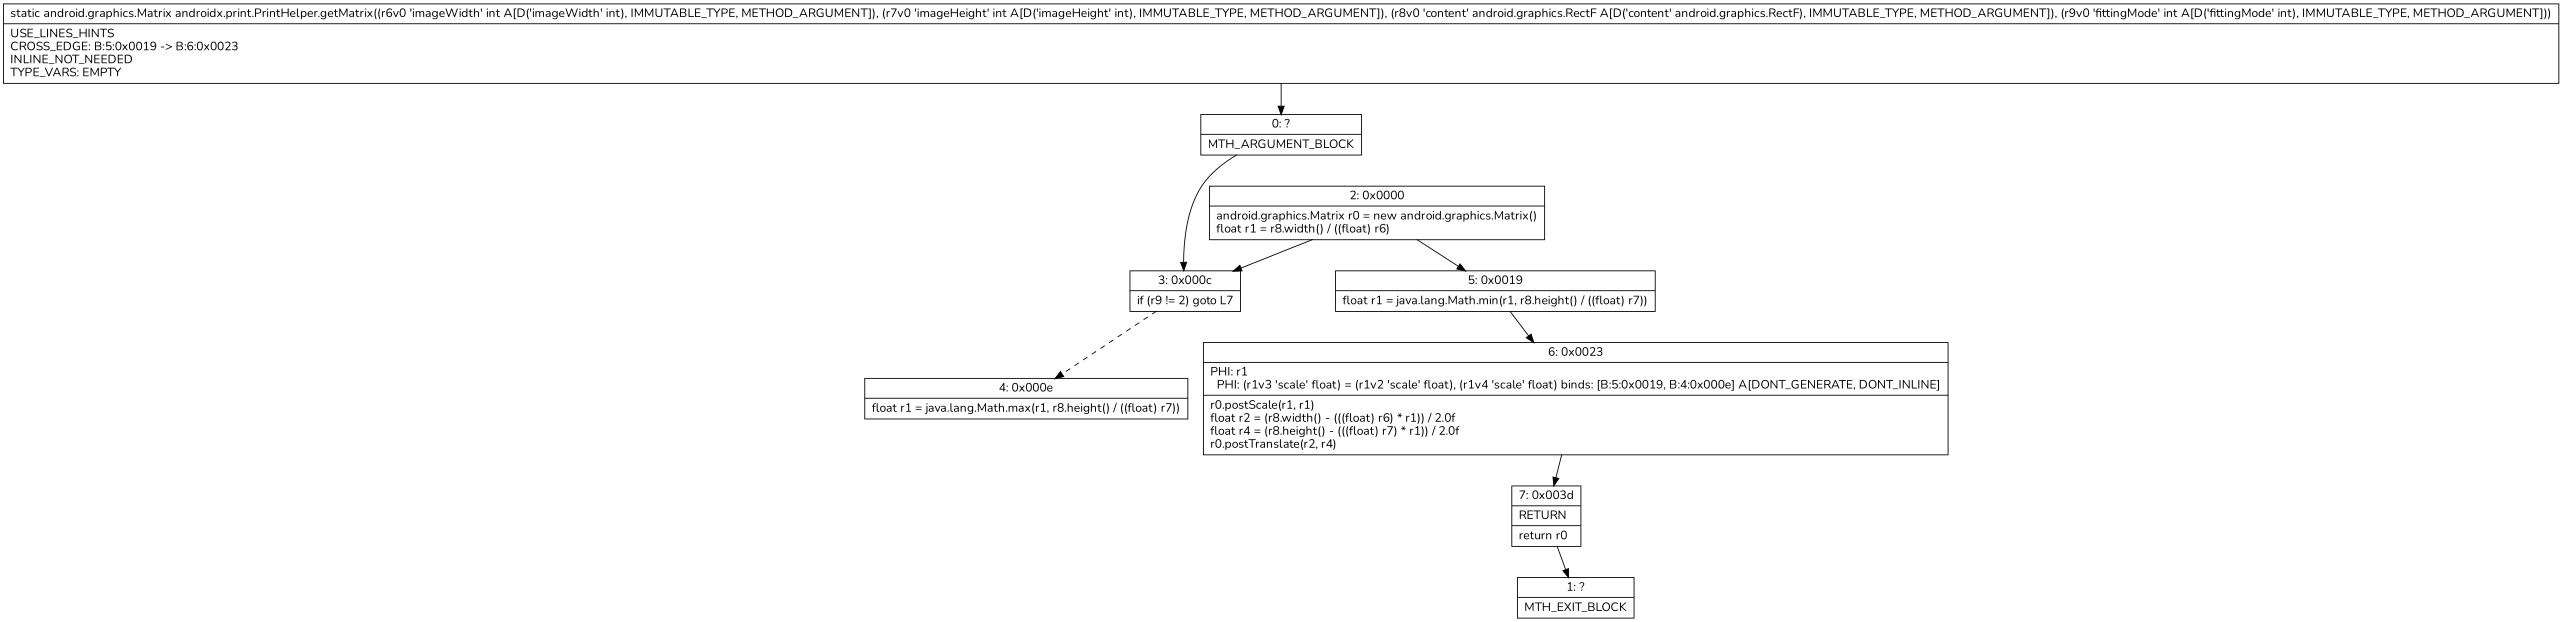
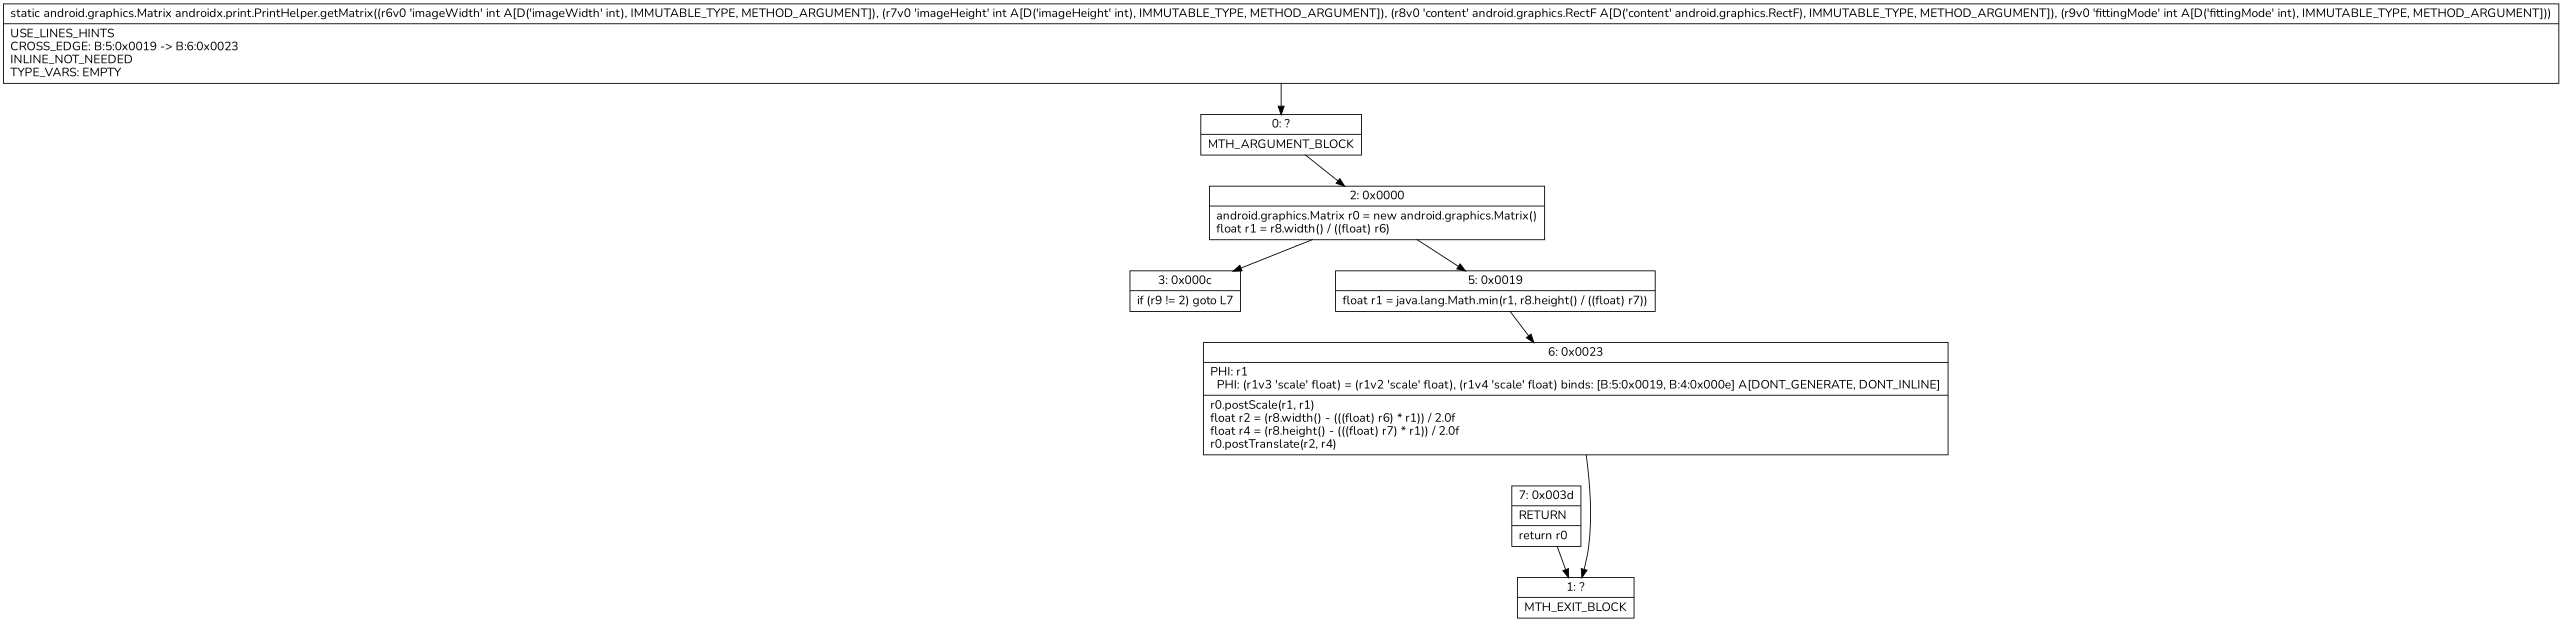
edge "0: ?" -> "3: 0x000c": now "0: ?" -> "2: 0x0000"
node "4: 0x000e": removed
edge "6: 0x0023" -> "7: 0x003d": now "6: 0x0023" -> "1: ?"
